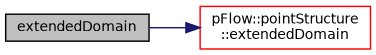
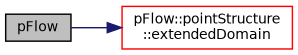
node "extendedDomain": label "extendedDomain" -> "pFlow"
